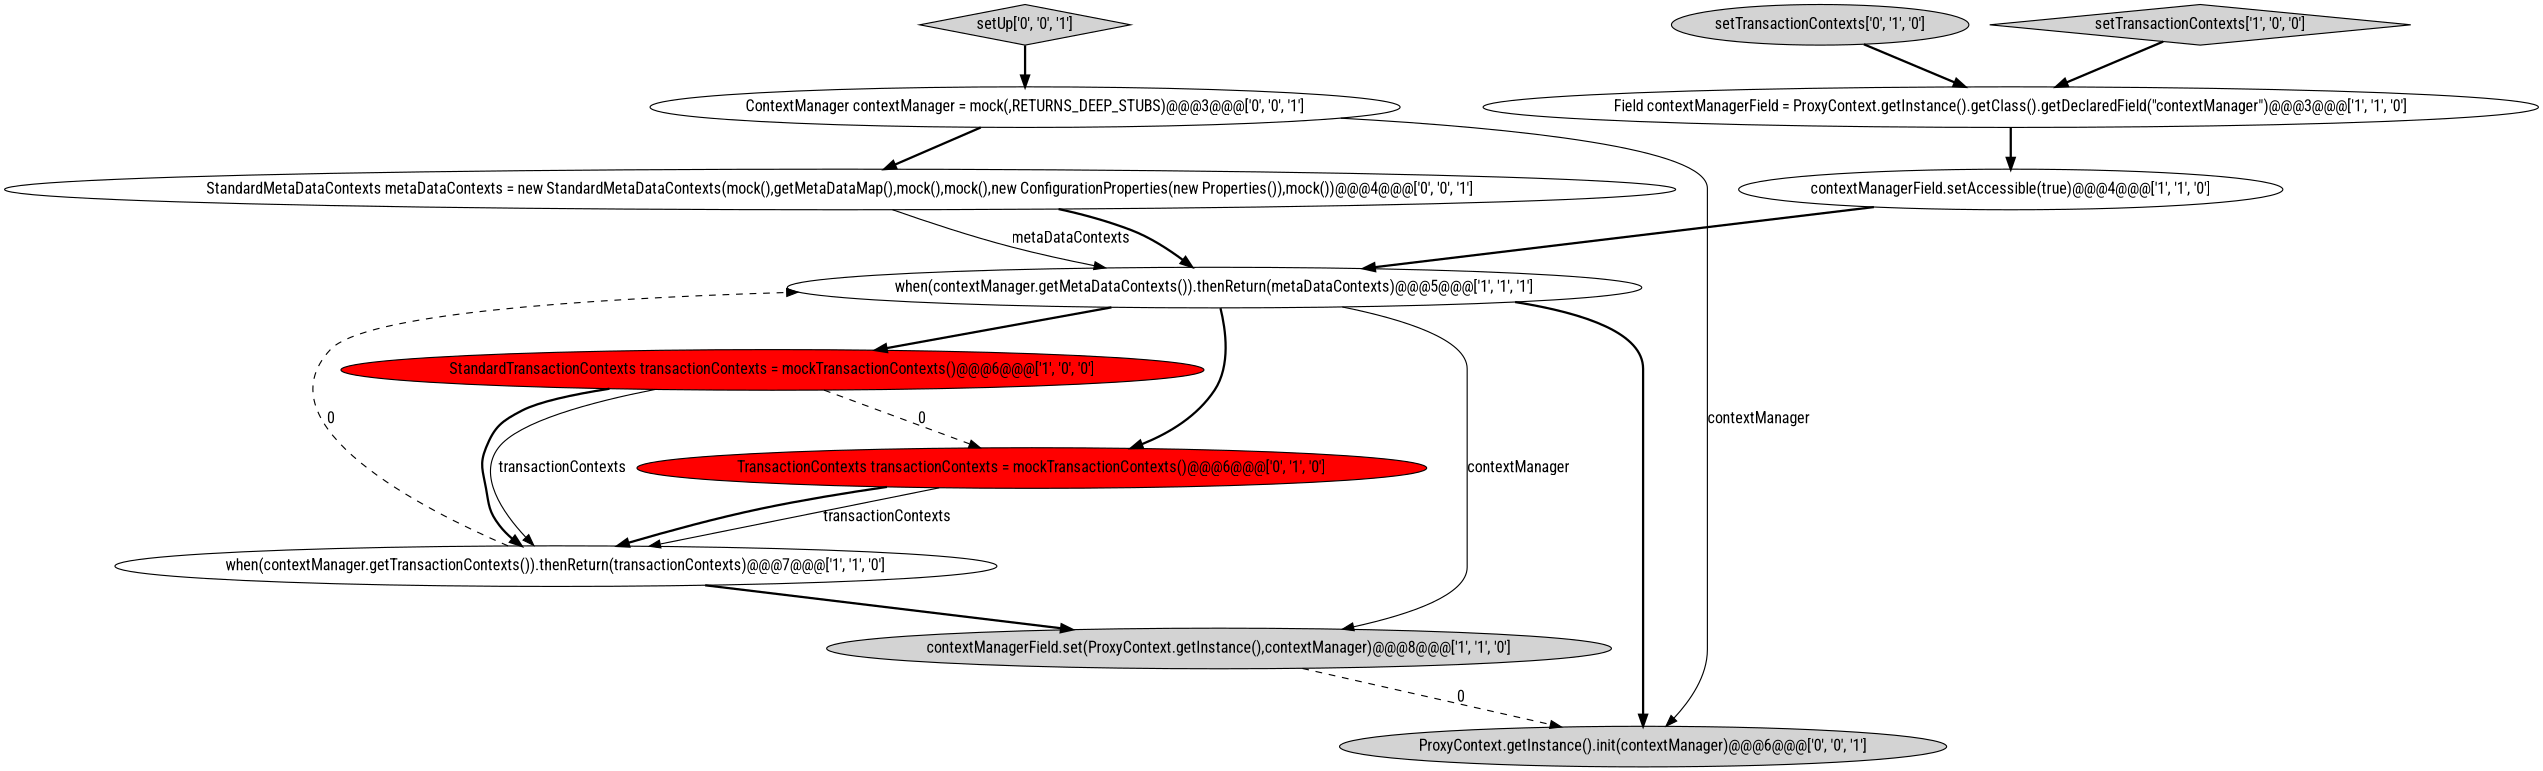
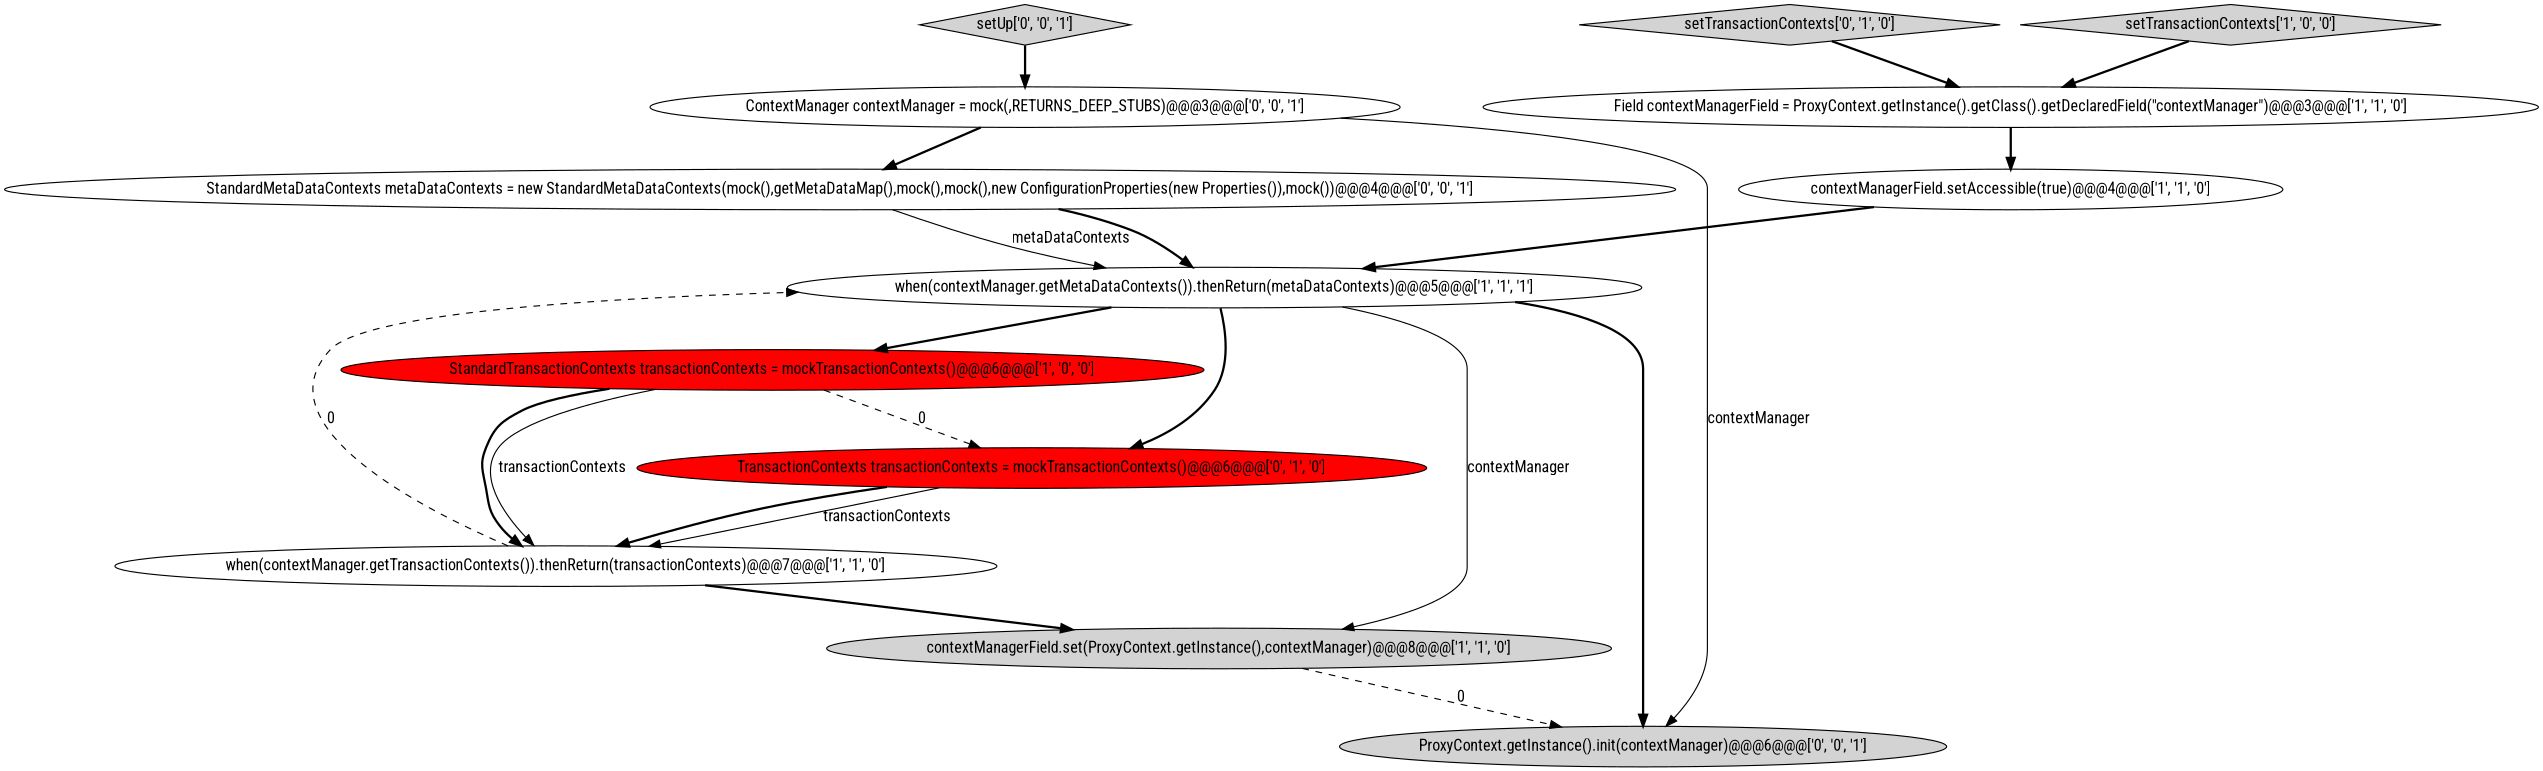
node "setTransactionContexts['0', '1', '0']": shape ellipse -> diamond
